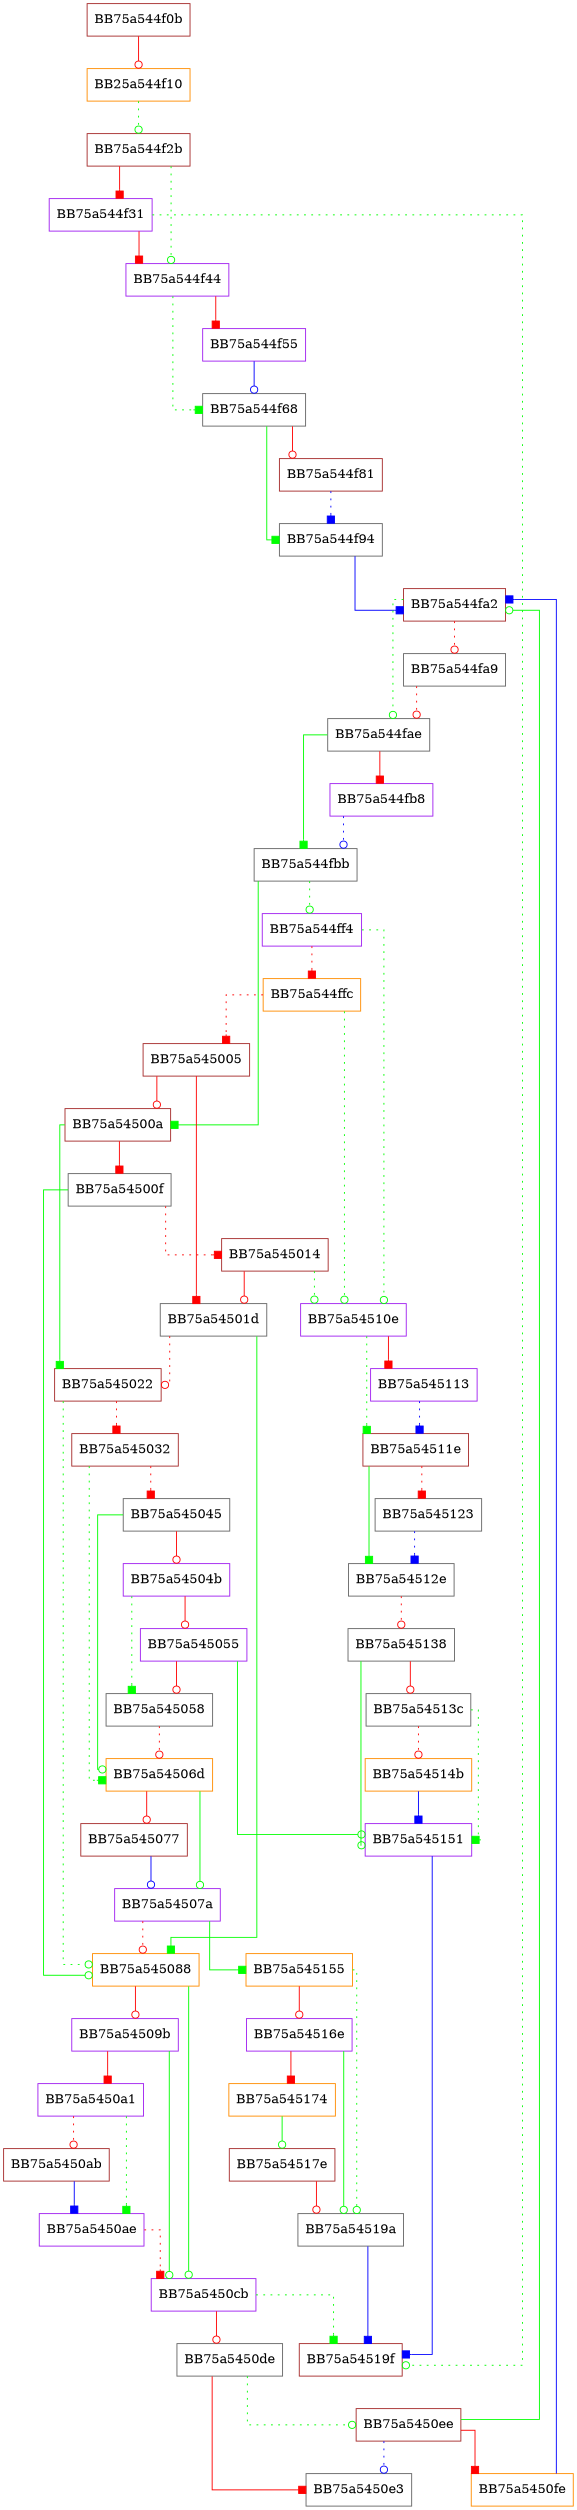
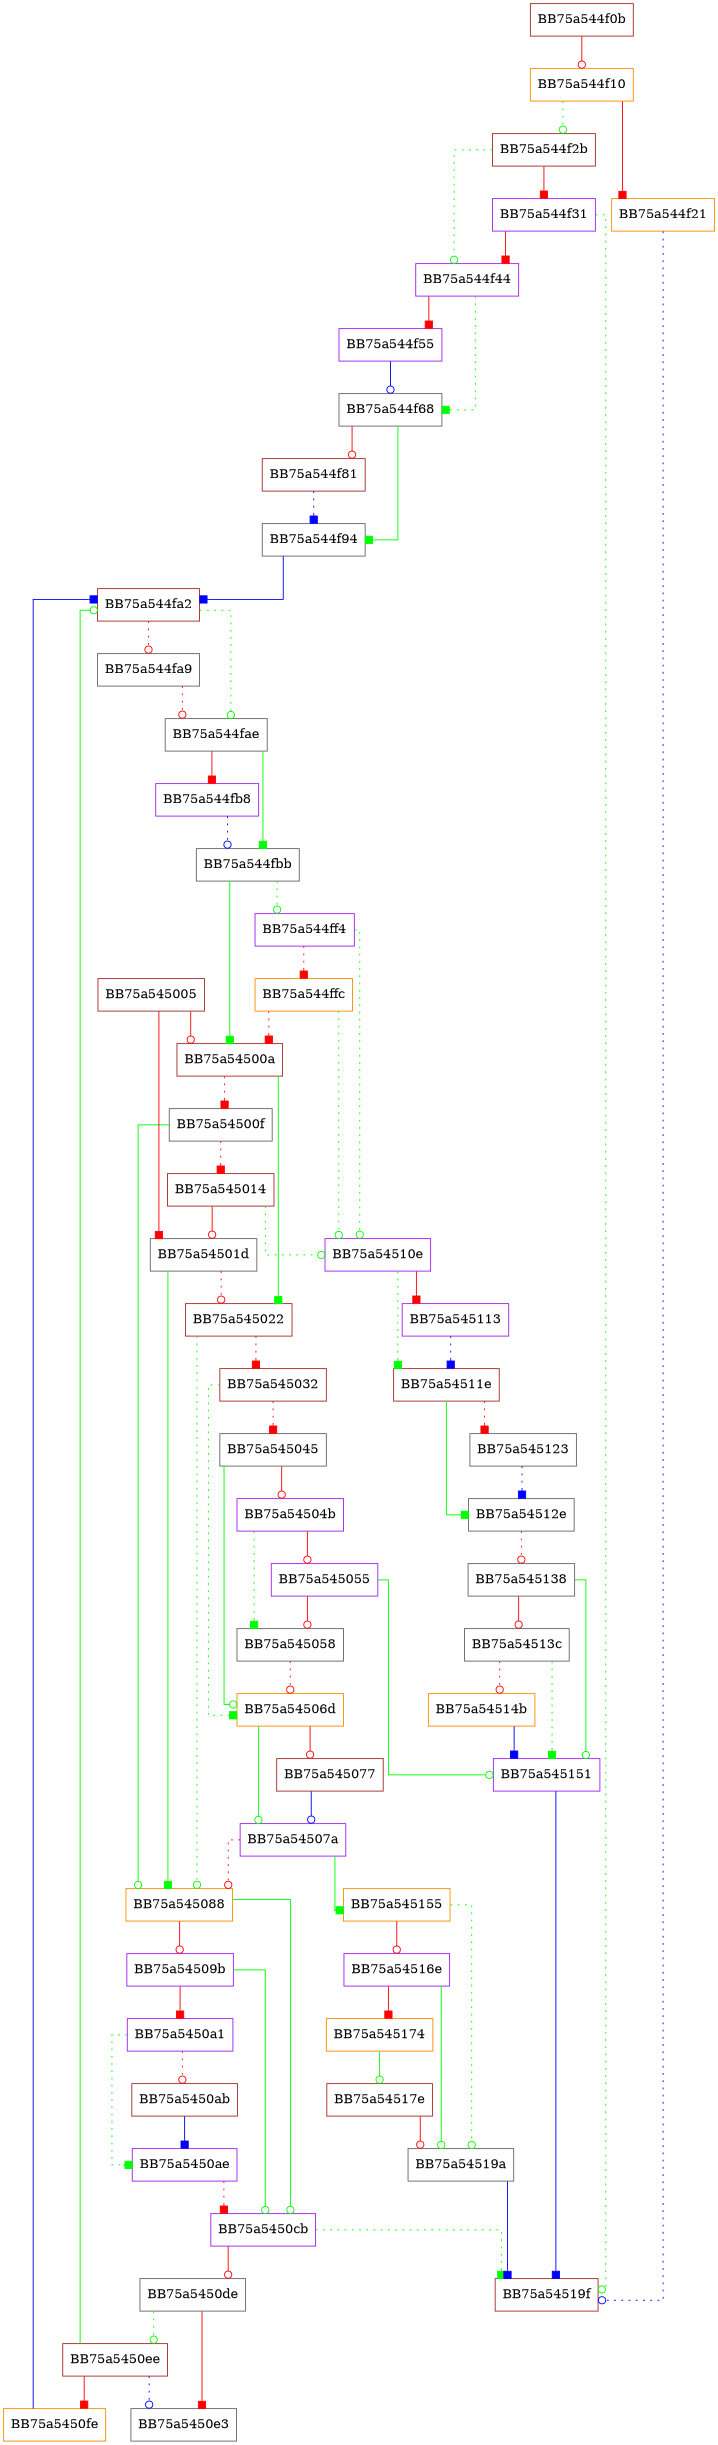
node "BB25a544f10": label "BB25a544f10" -> "BB75a544f10"
node "BB75a544f21": added
edge "BB75a544ffc" -> "BB75a545005": now "BB75a544ffc" -> "BB75a54500a"
edge "BB75a54500a" -> "BB75a54500f": style solid -> dotted
